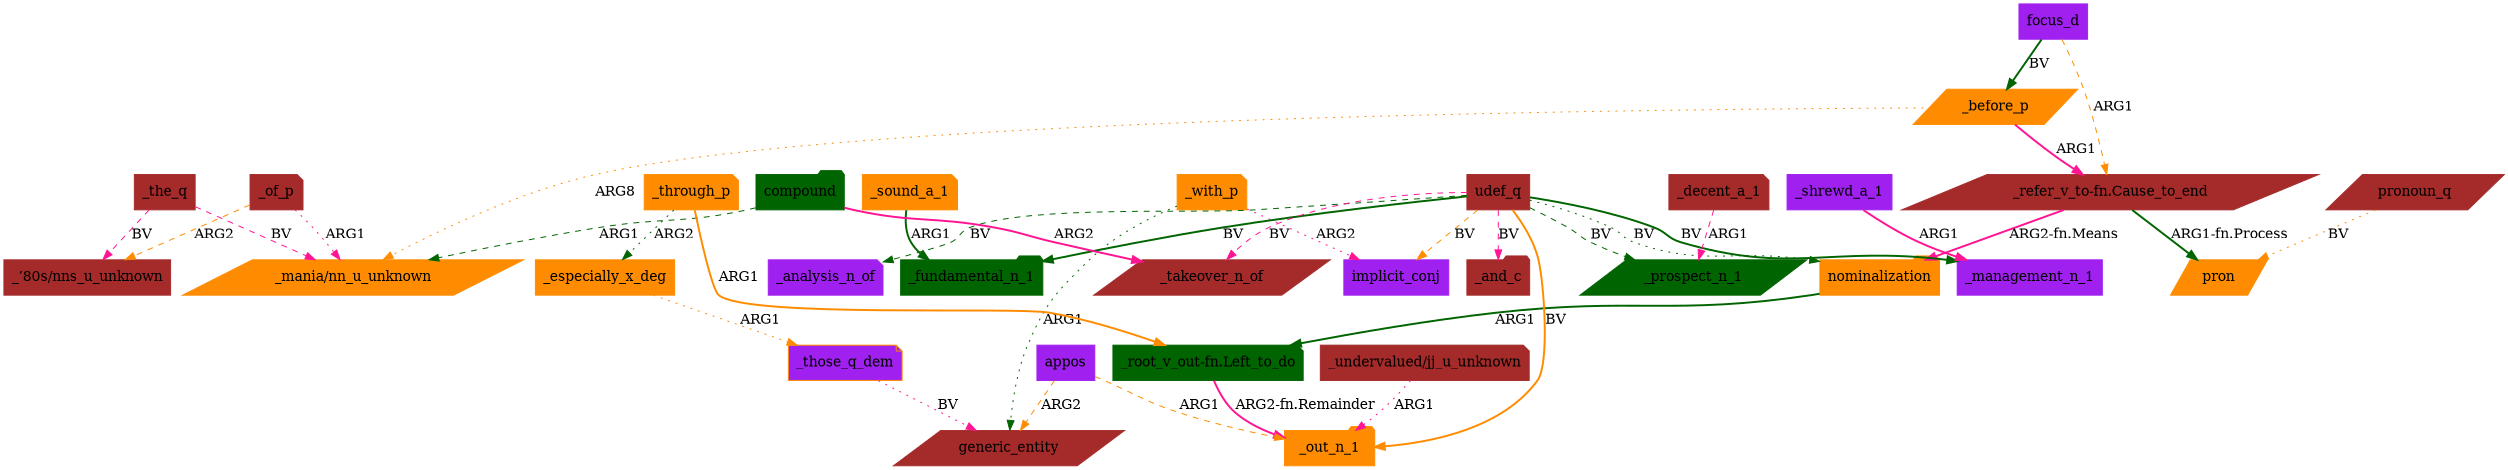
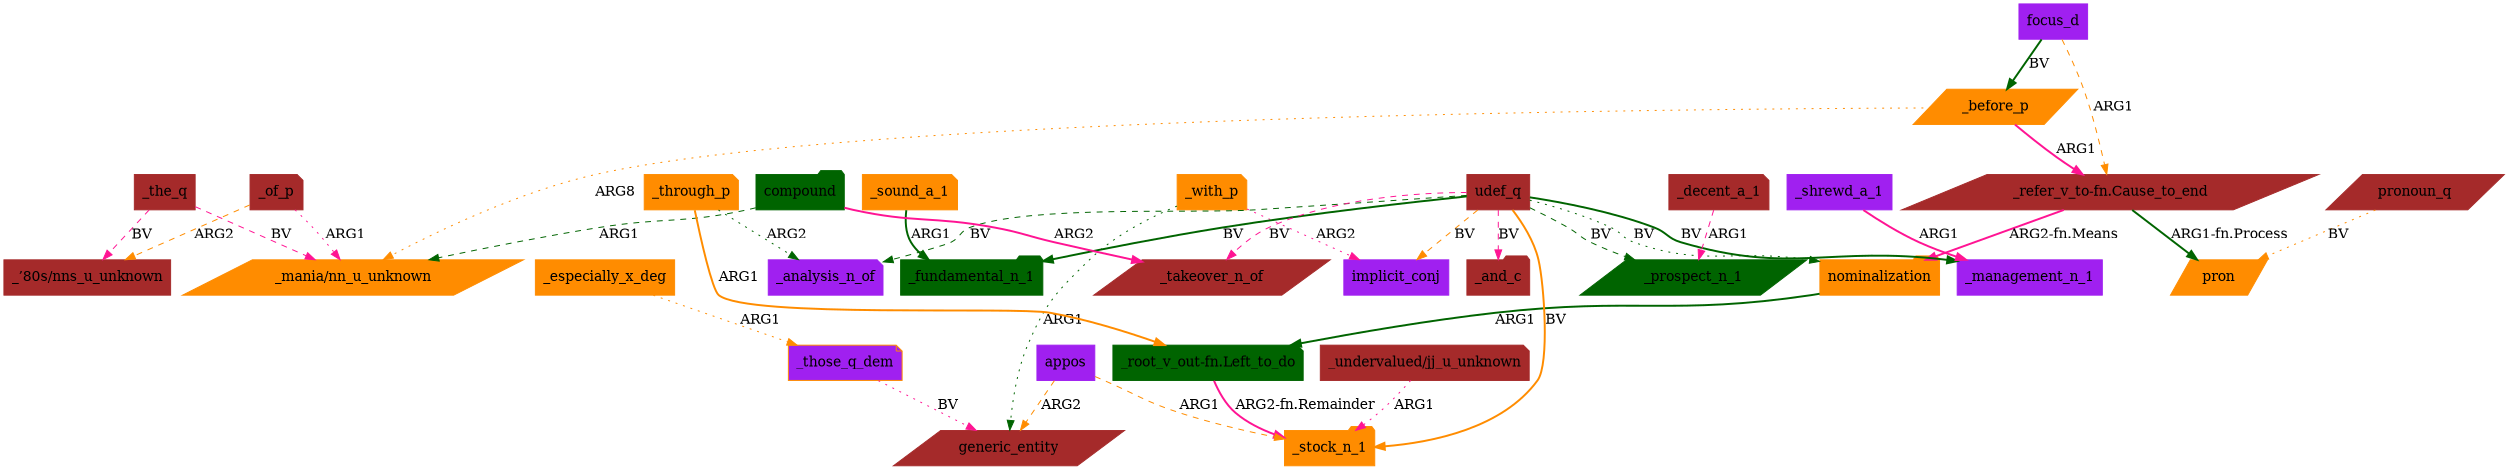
edge "_through_p" -> "_especially_x_deg": now "_through_p" -> "_analysis_n_of"
node "_out_n_1": label "_out_n_1" -> "_stock_n_1"
